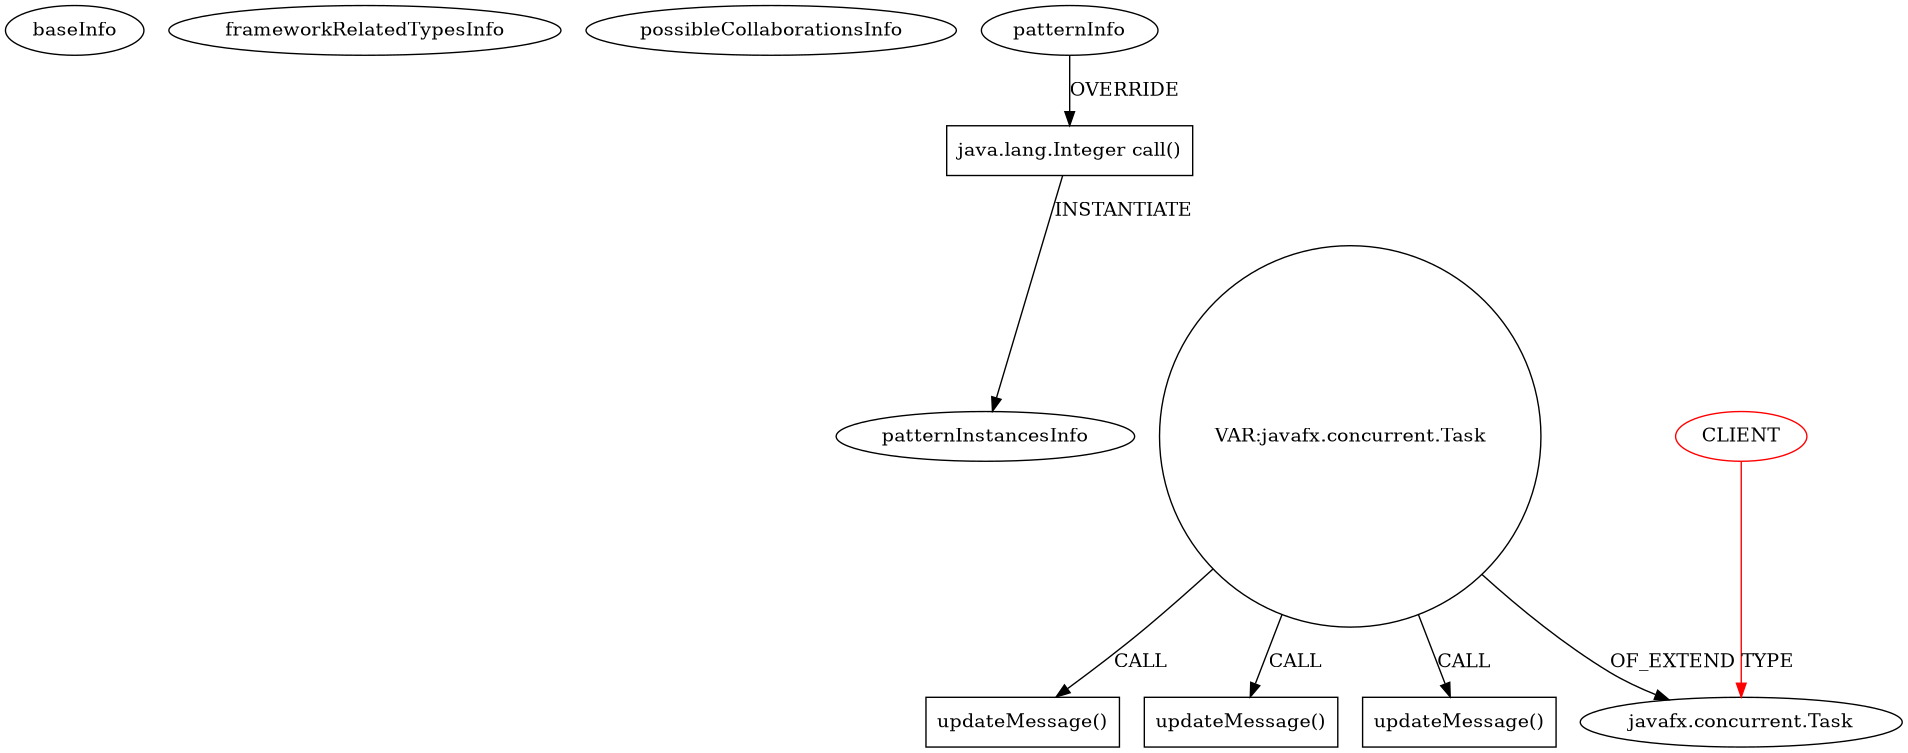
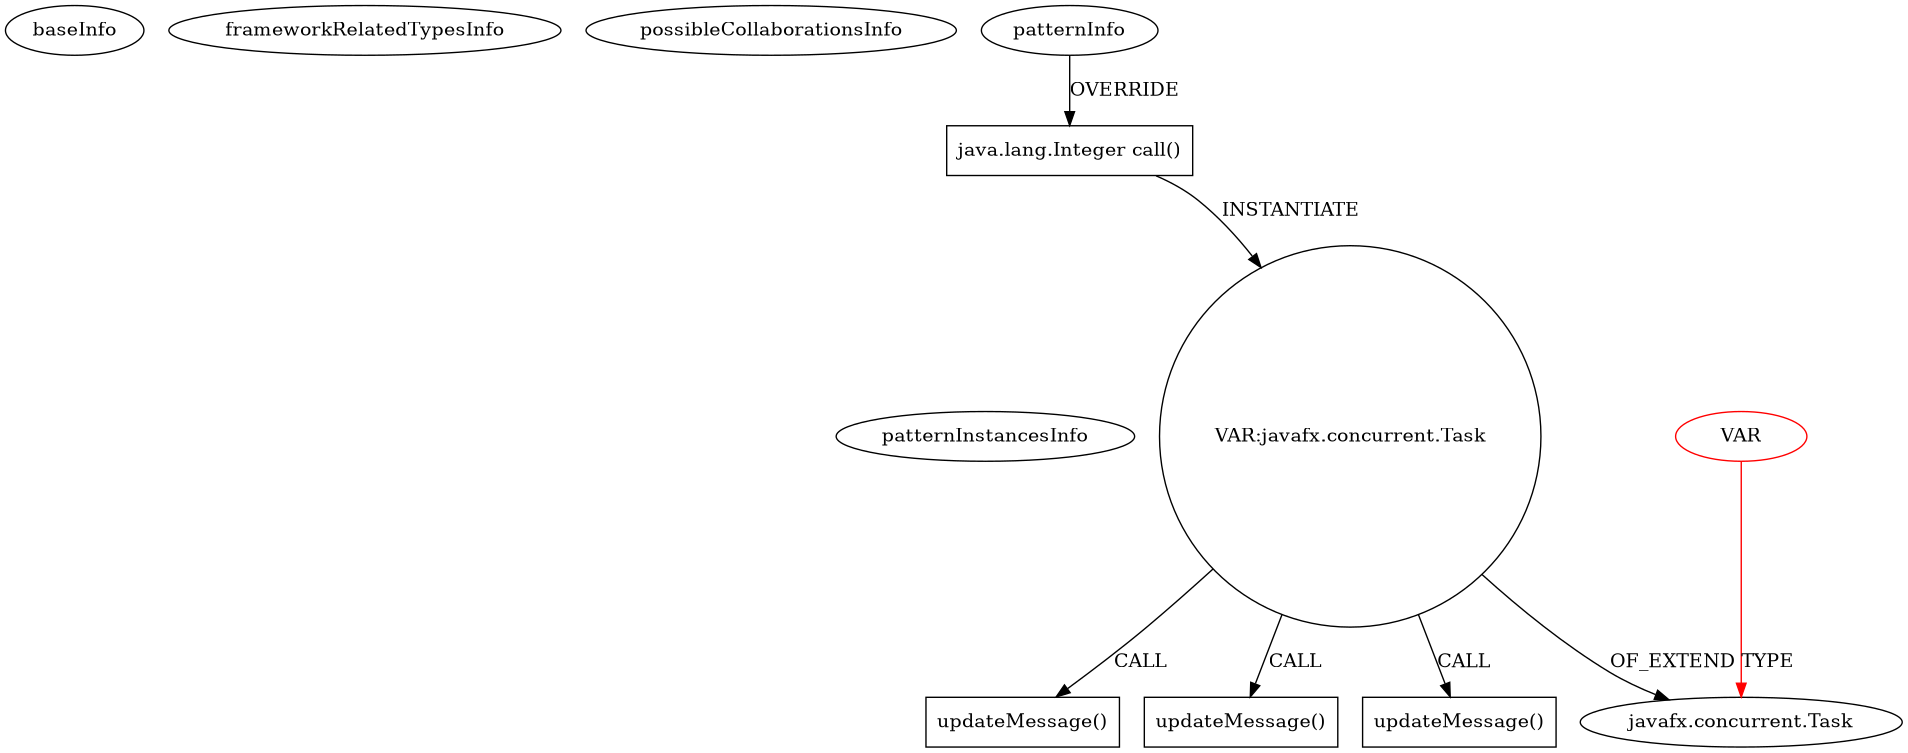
edge "java.lang.Integer call()" -> "patternInstancesInfo": now "java.lang.Integer call()" -> "VAR:javafx.concurrent.Task"
node "CLIENT": label "CLIENT" -> "VAR"
